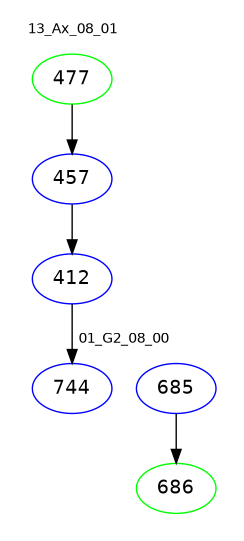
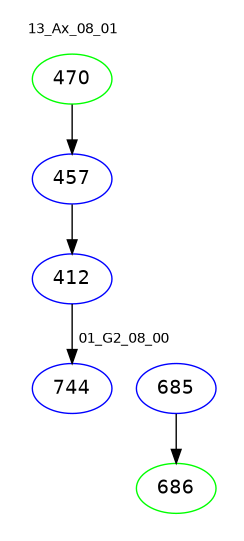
node "477": label "477" -> "470"
